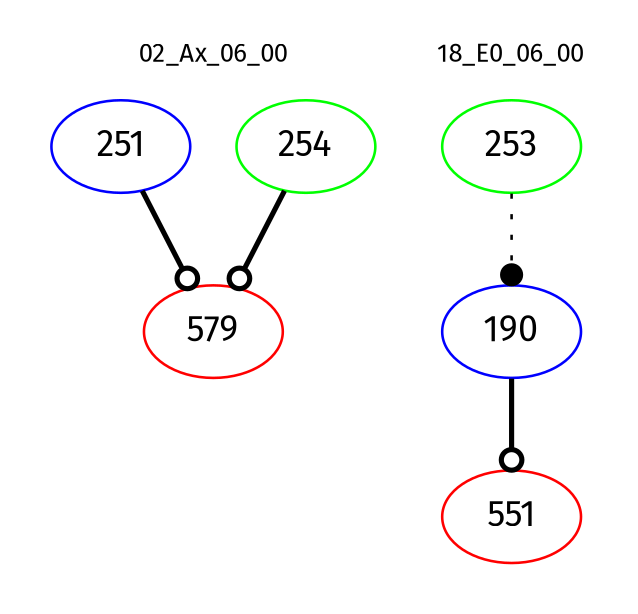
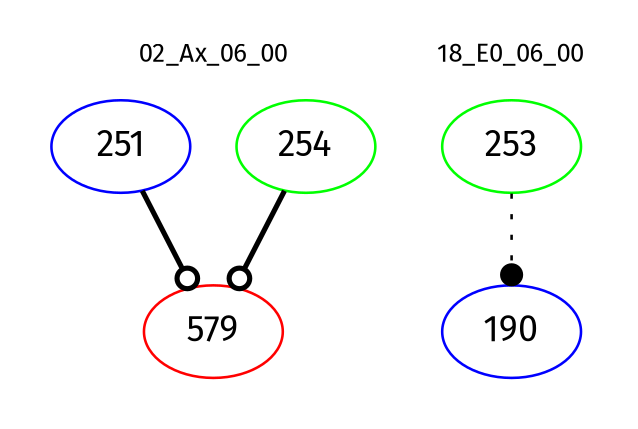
node "551": removed
